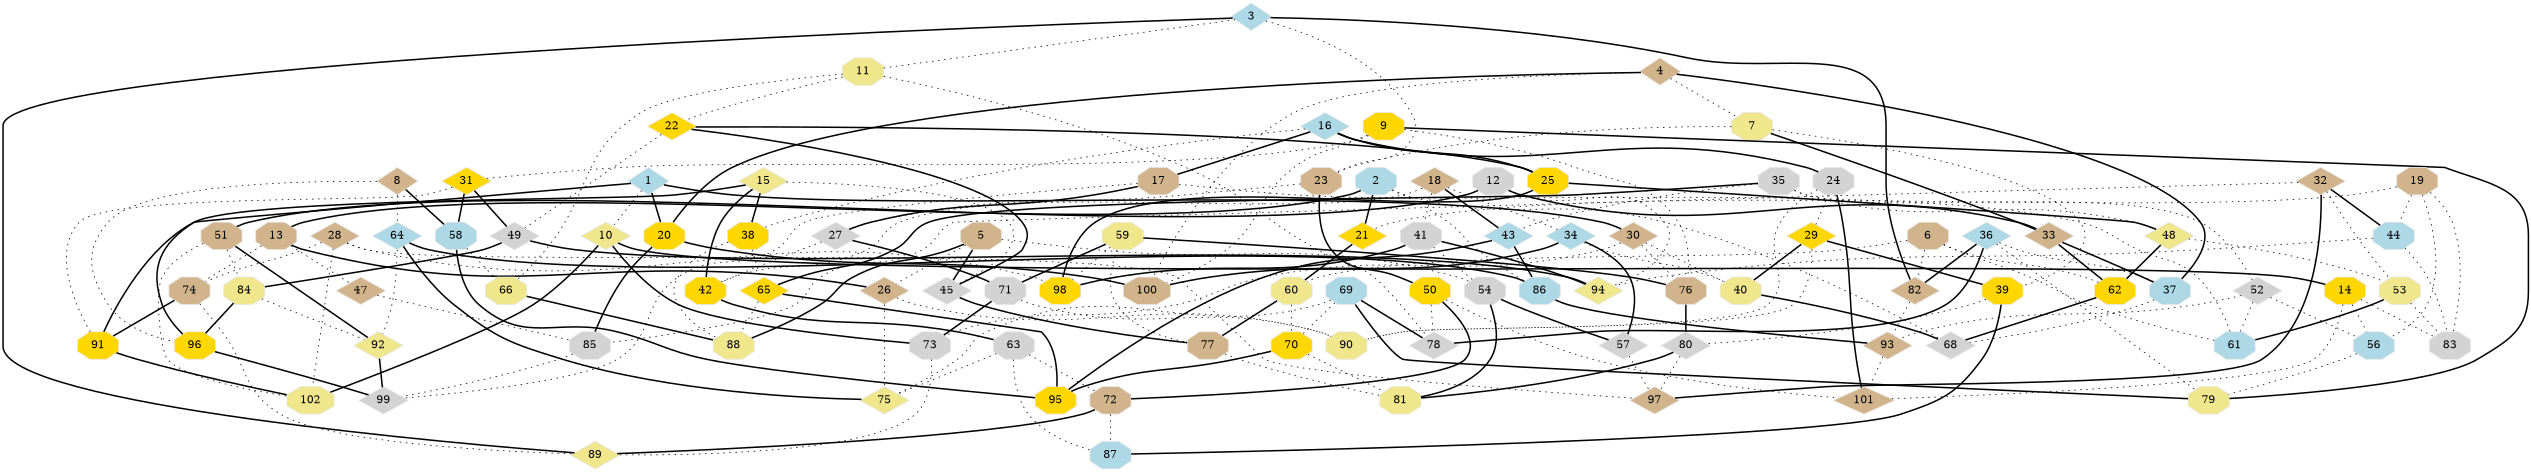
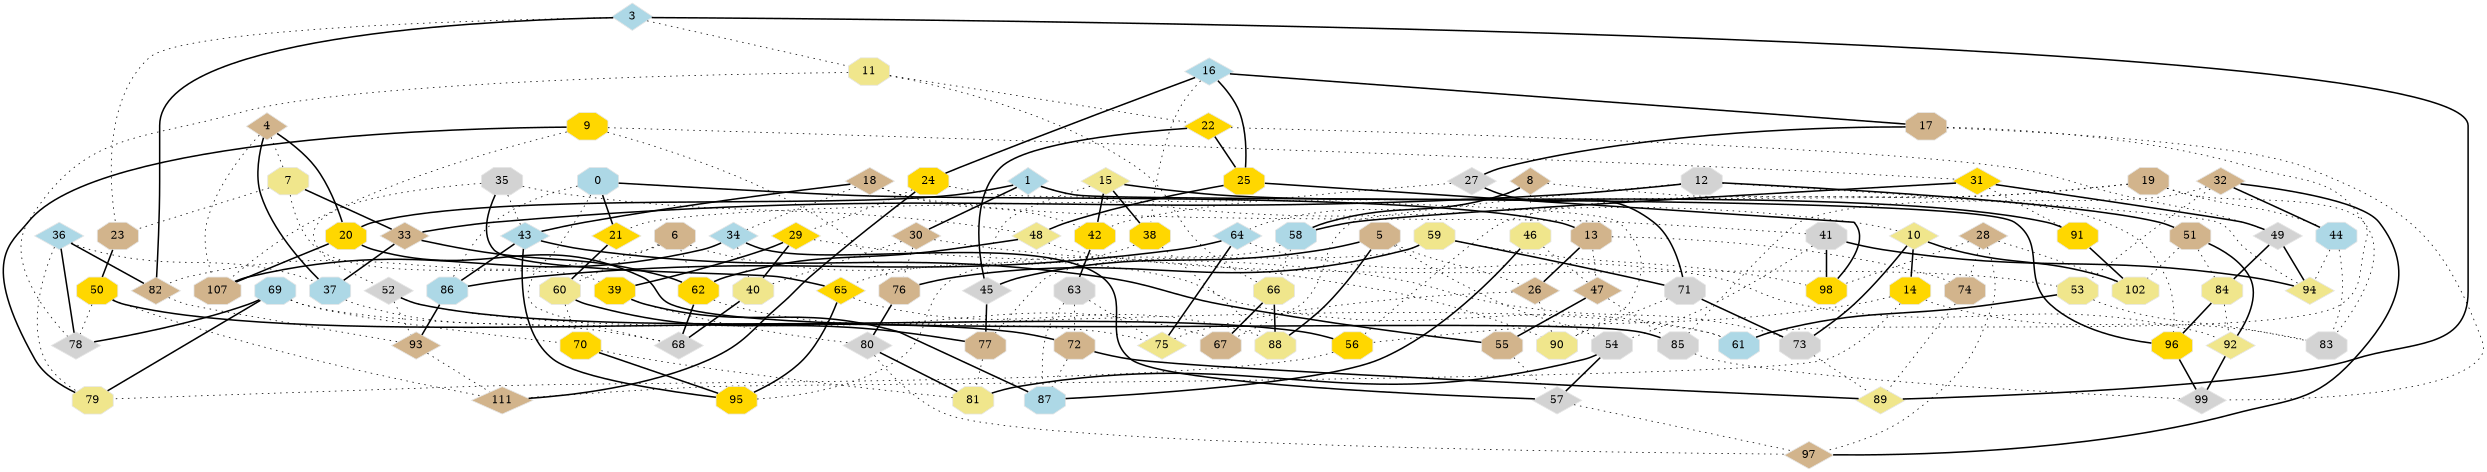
node "2": label "2" -> "0"
node "24": fillcolor lightgrey -> gold
edge "23" -- "27": removed
node "46": added
node "100": label "100" -> "107"
edge "52" -- "56": style dotted -> bold
edge "74" -- "91": removed
node "67": added
node "55": added
node "56": fillcolor lightblue -> gold
edge "58" -- "95": style bold -> dotted
node "101": label "101" -> "111"
